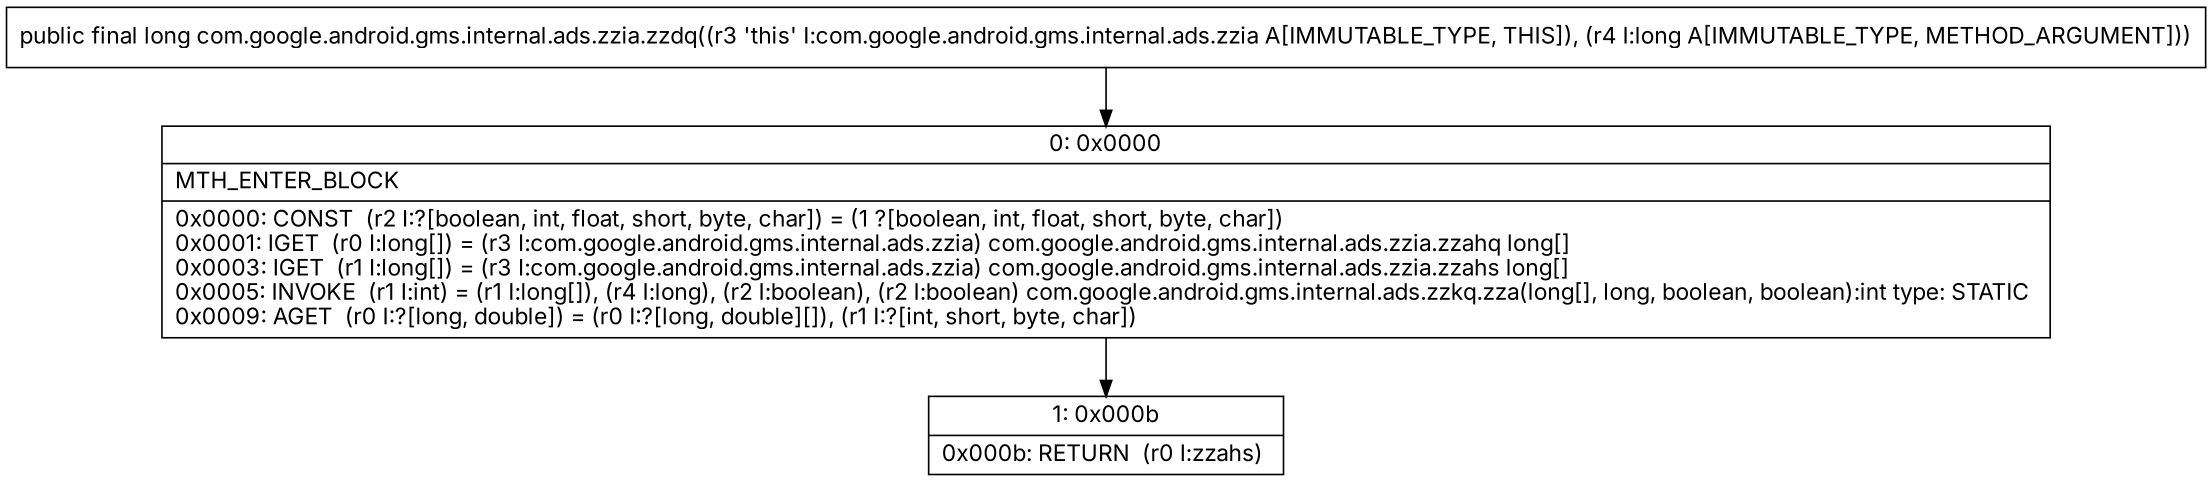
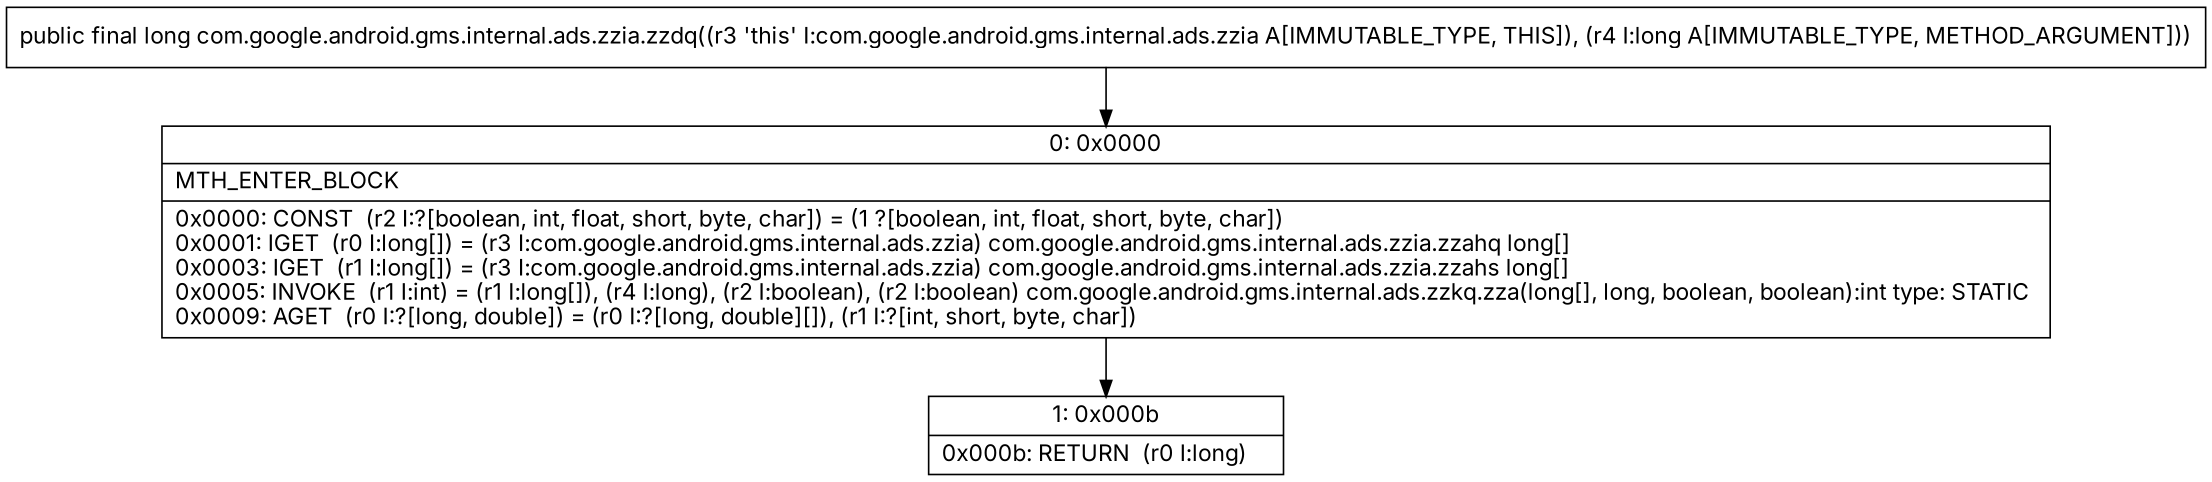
node "1: 0x000b": text "0x000b: RETURN  (r0 I:zzahs)" -> "0x000b: RETURN  (r0 I:long)"
